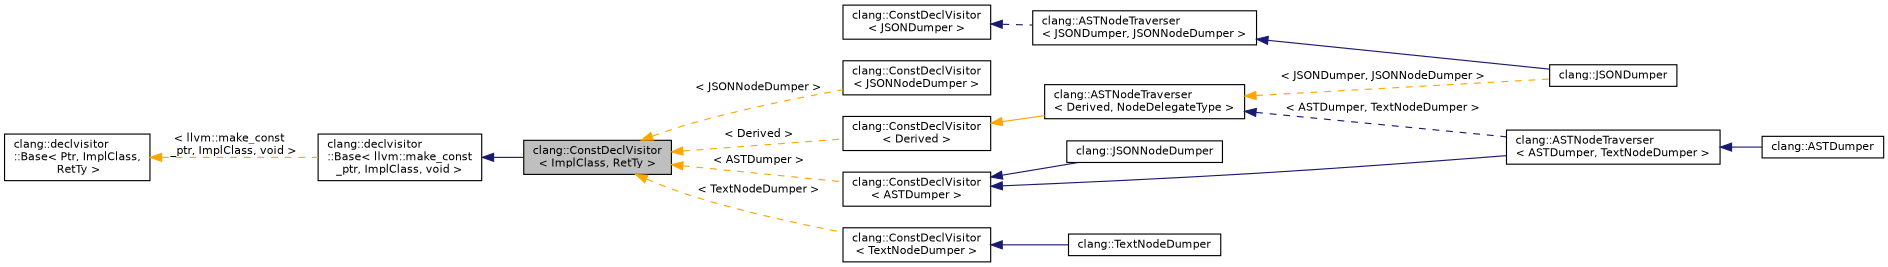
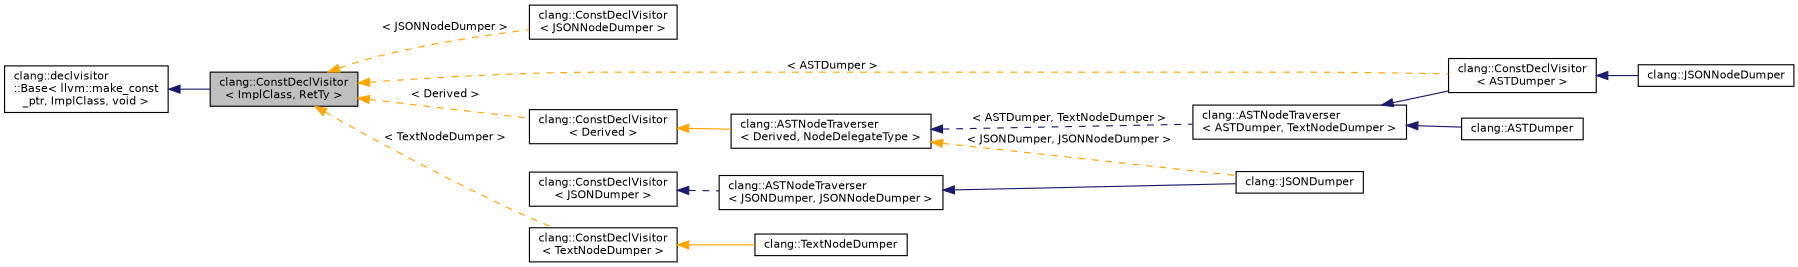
node "clang::declvisitor ::Base< Ptr, ImplClass, RetTy >": removed
edge "clang::ASTNodeTraverser < ASTDumper, TextNodeDumper >" -> "clang::ConstDeclVisitor < ASTDumper >": reversed
edge "clang::TextNodeDumper" -> "clang::ConstDeclVisitor < TextNodeDumper >": color midnightblue -> orange
